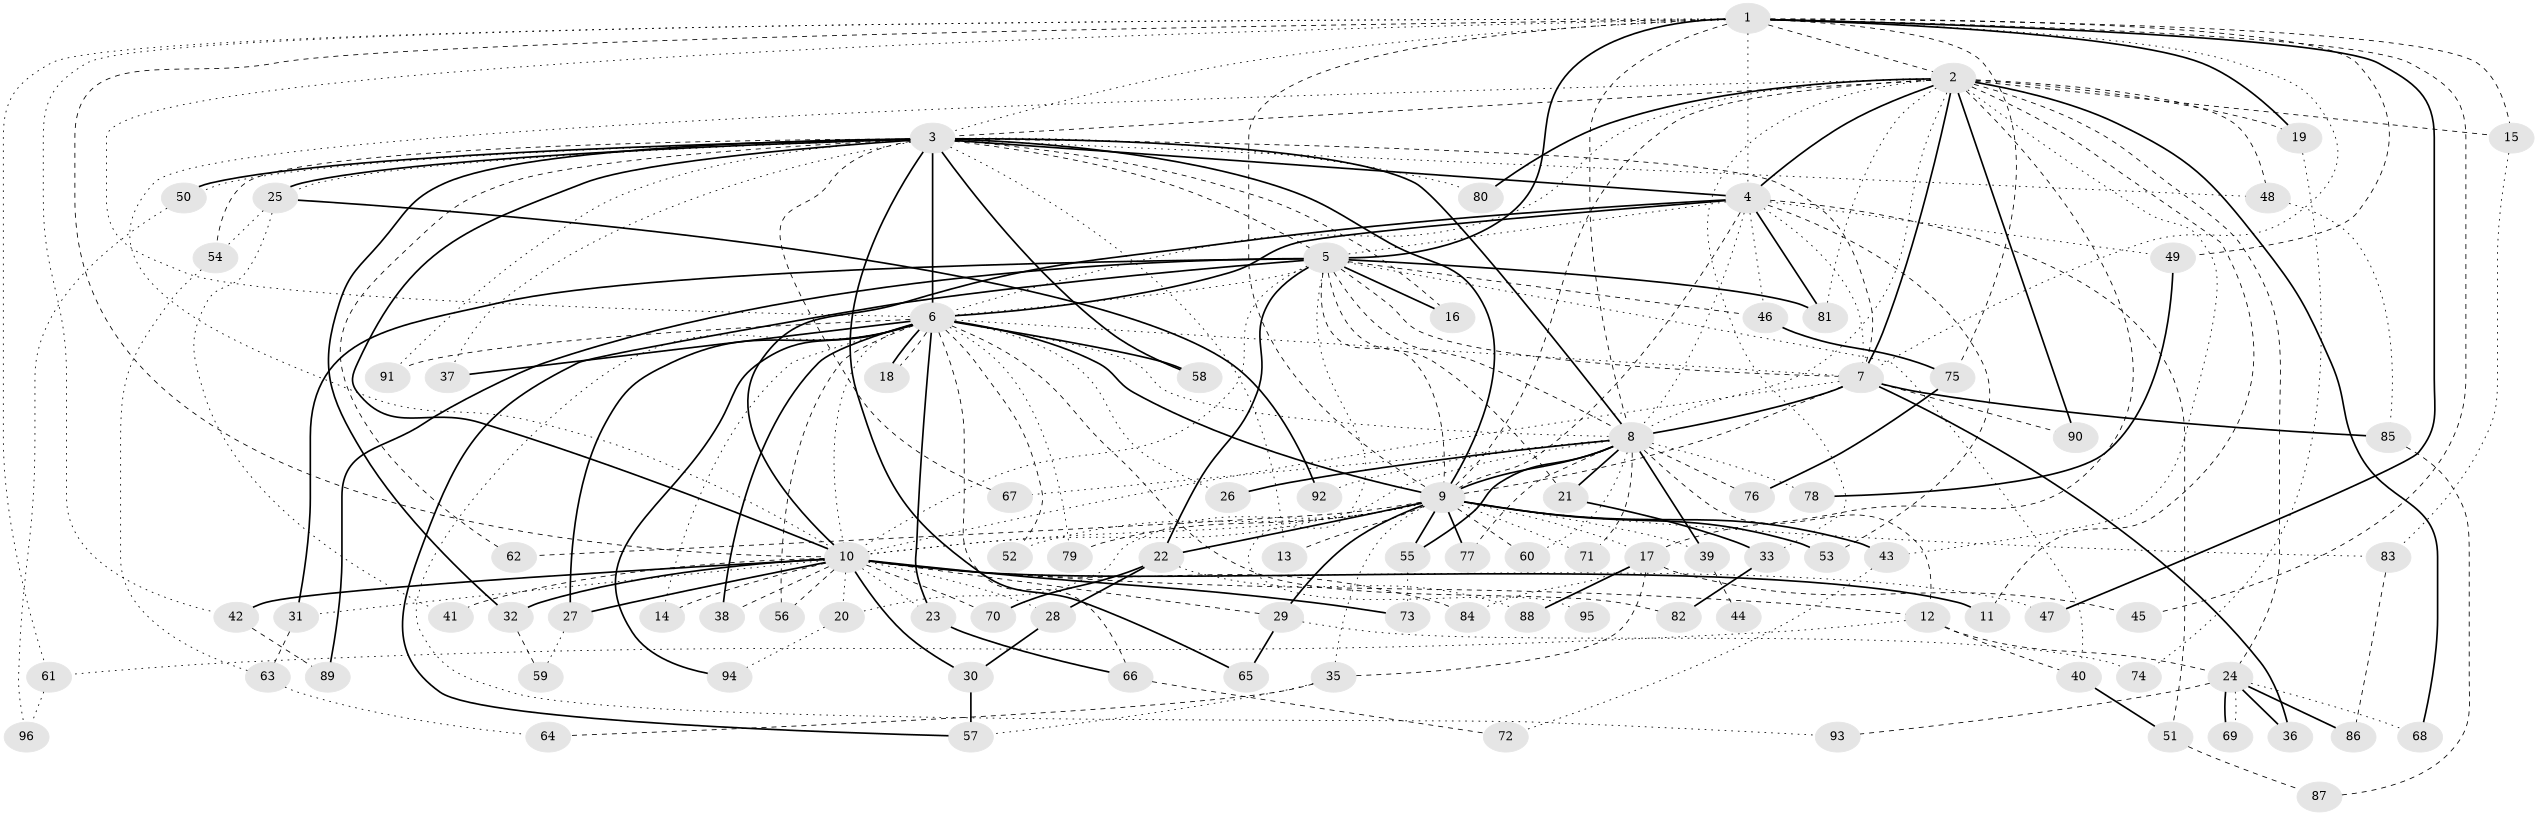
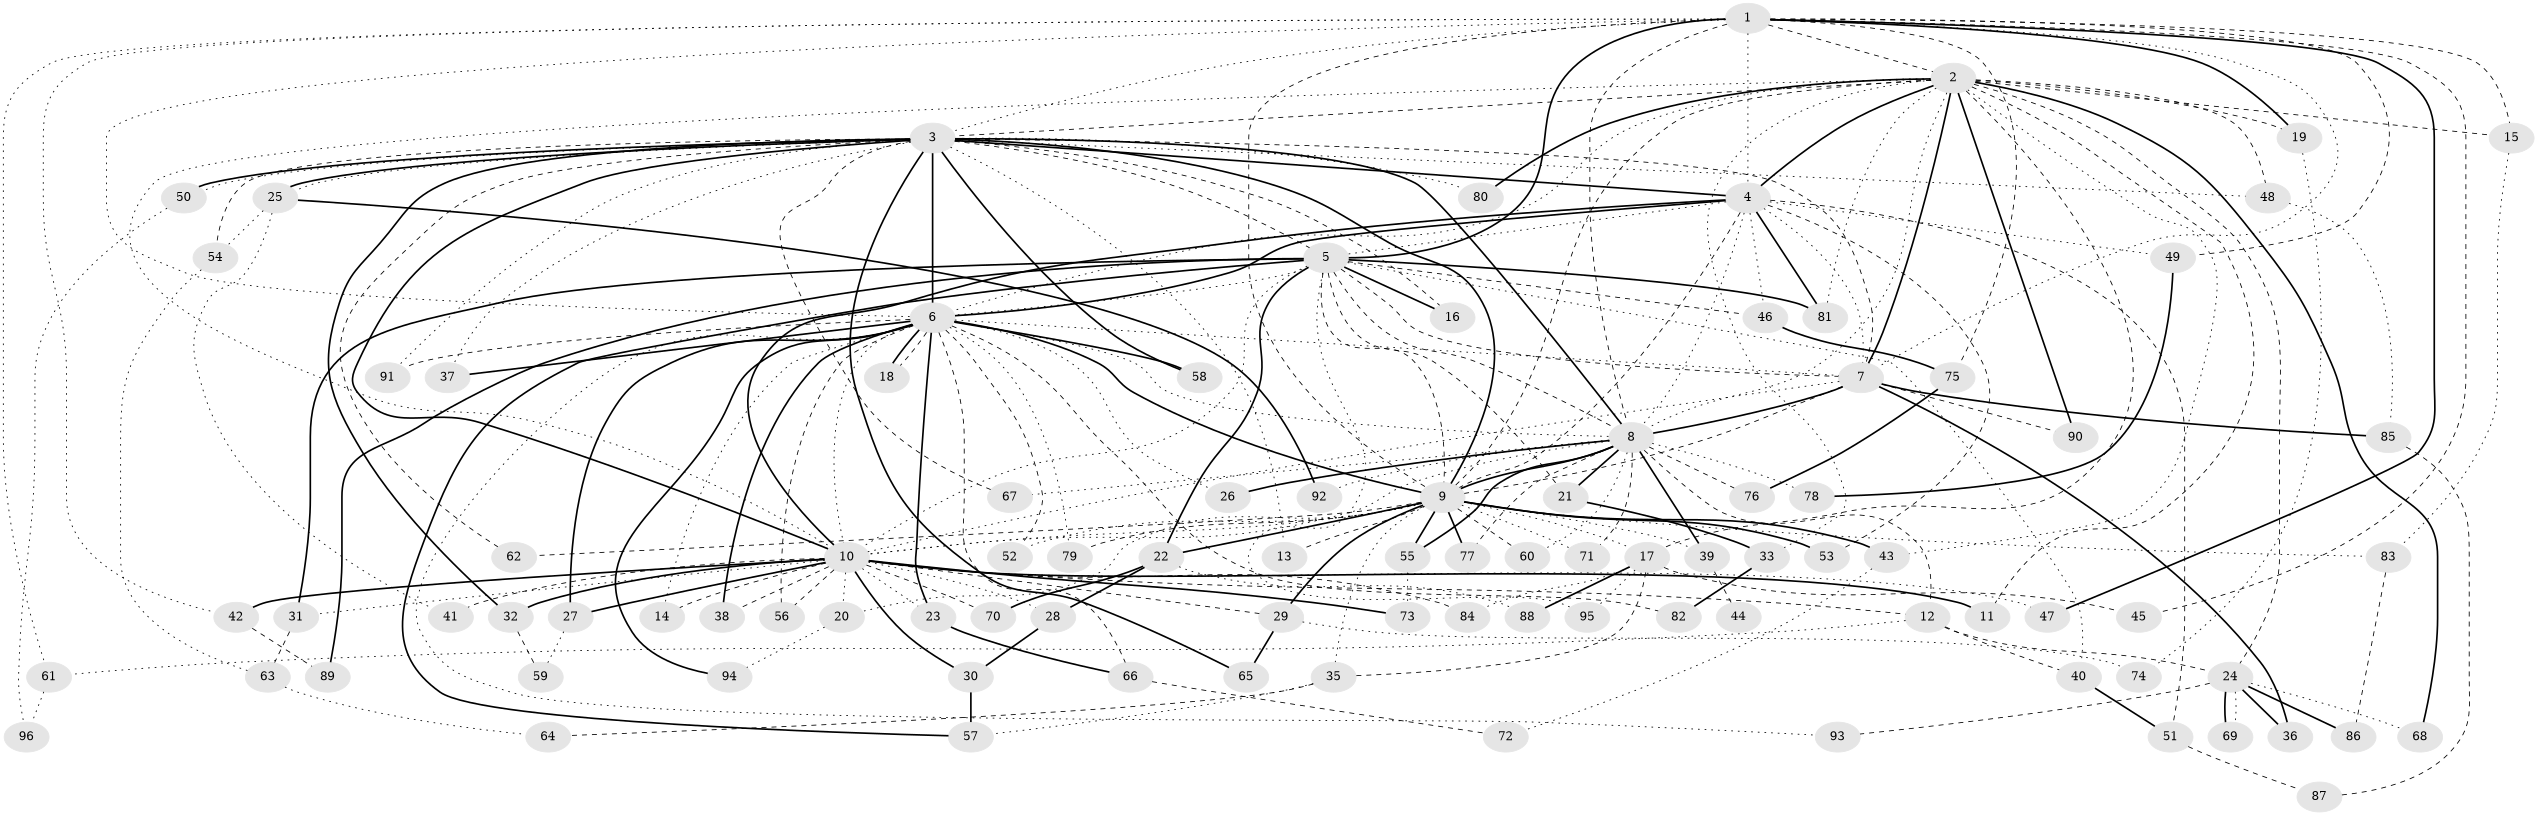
edge "1" -- "10": removed
edge "17" -- "95": added
